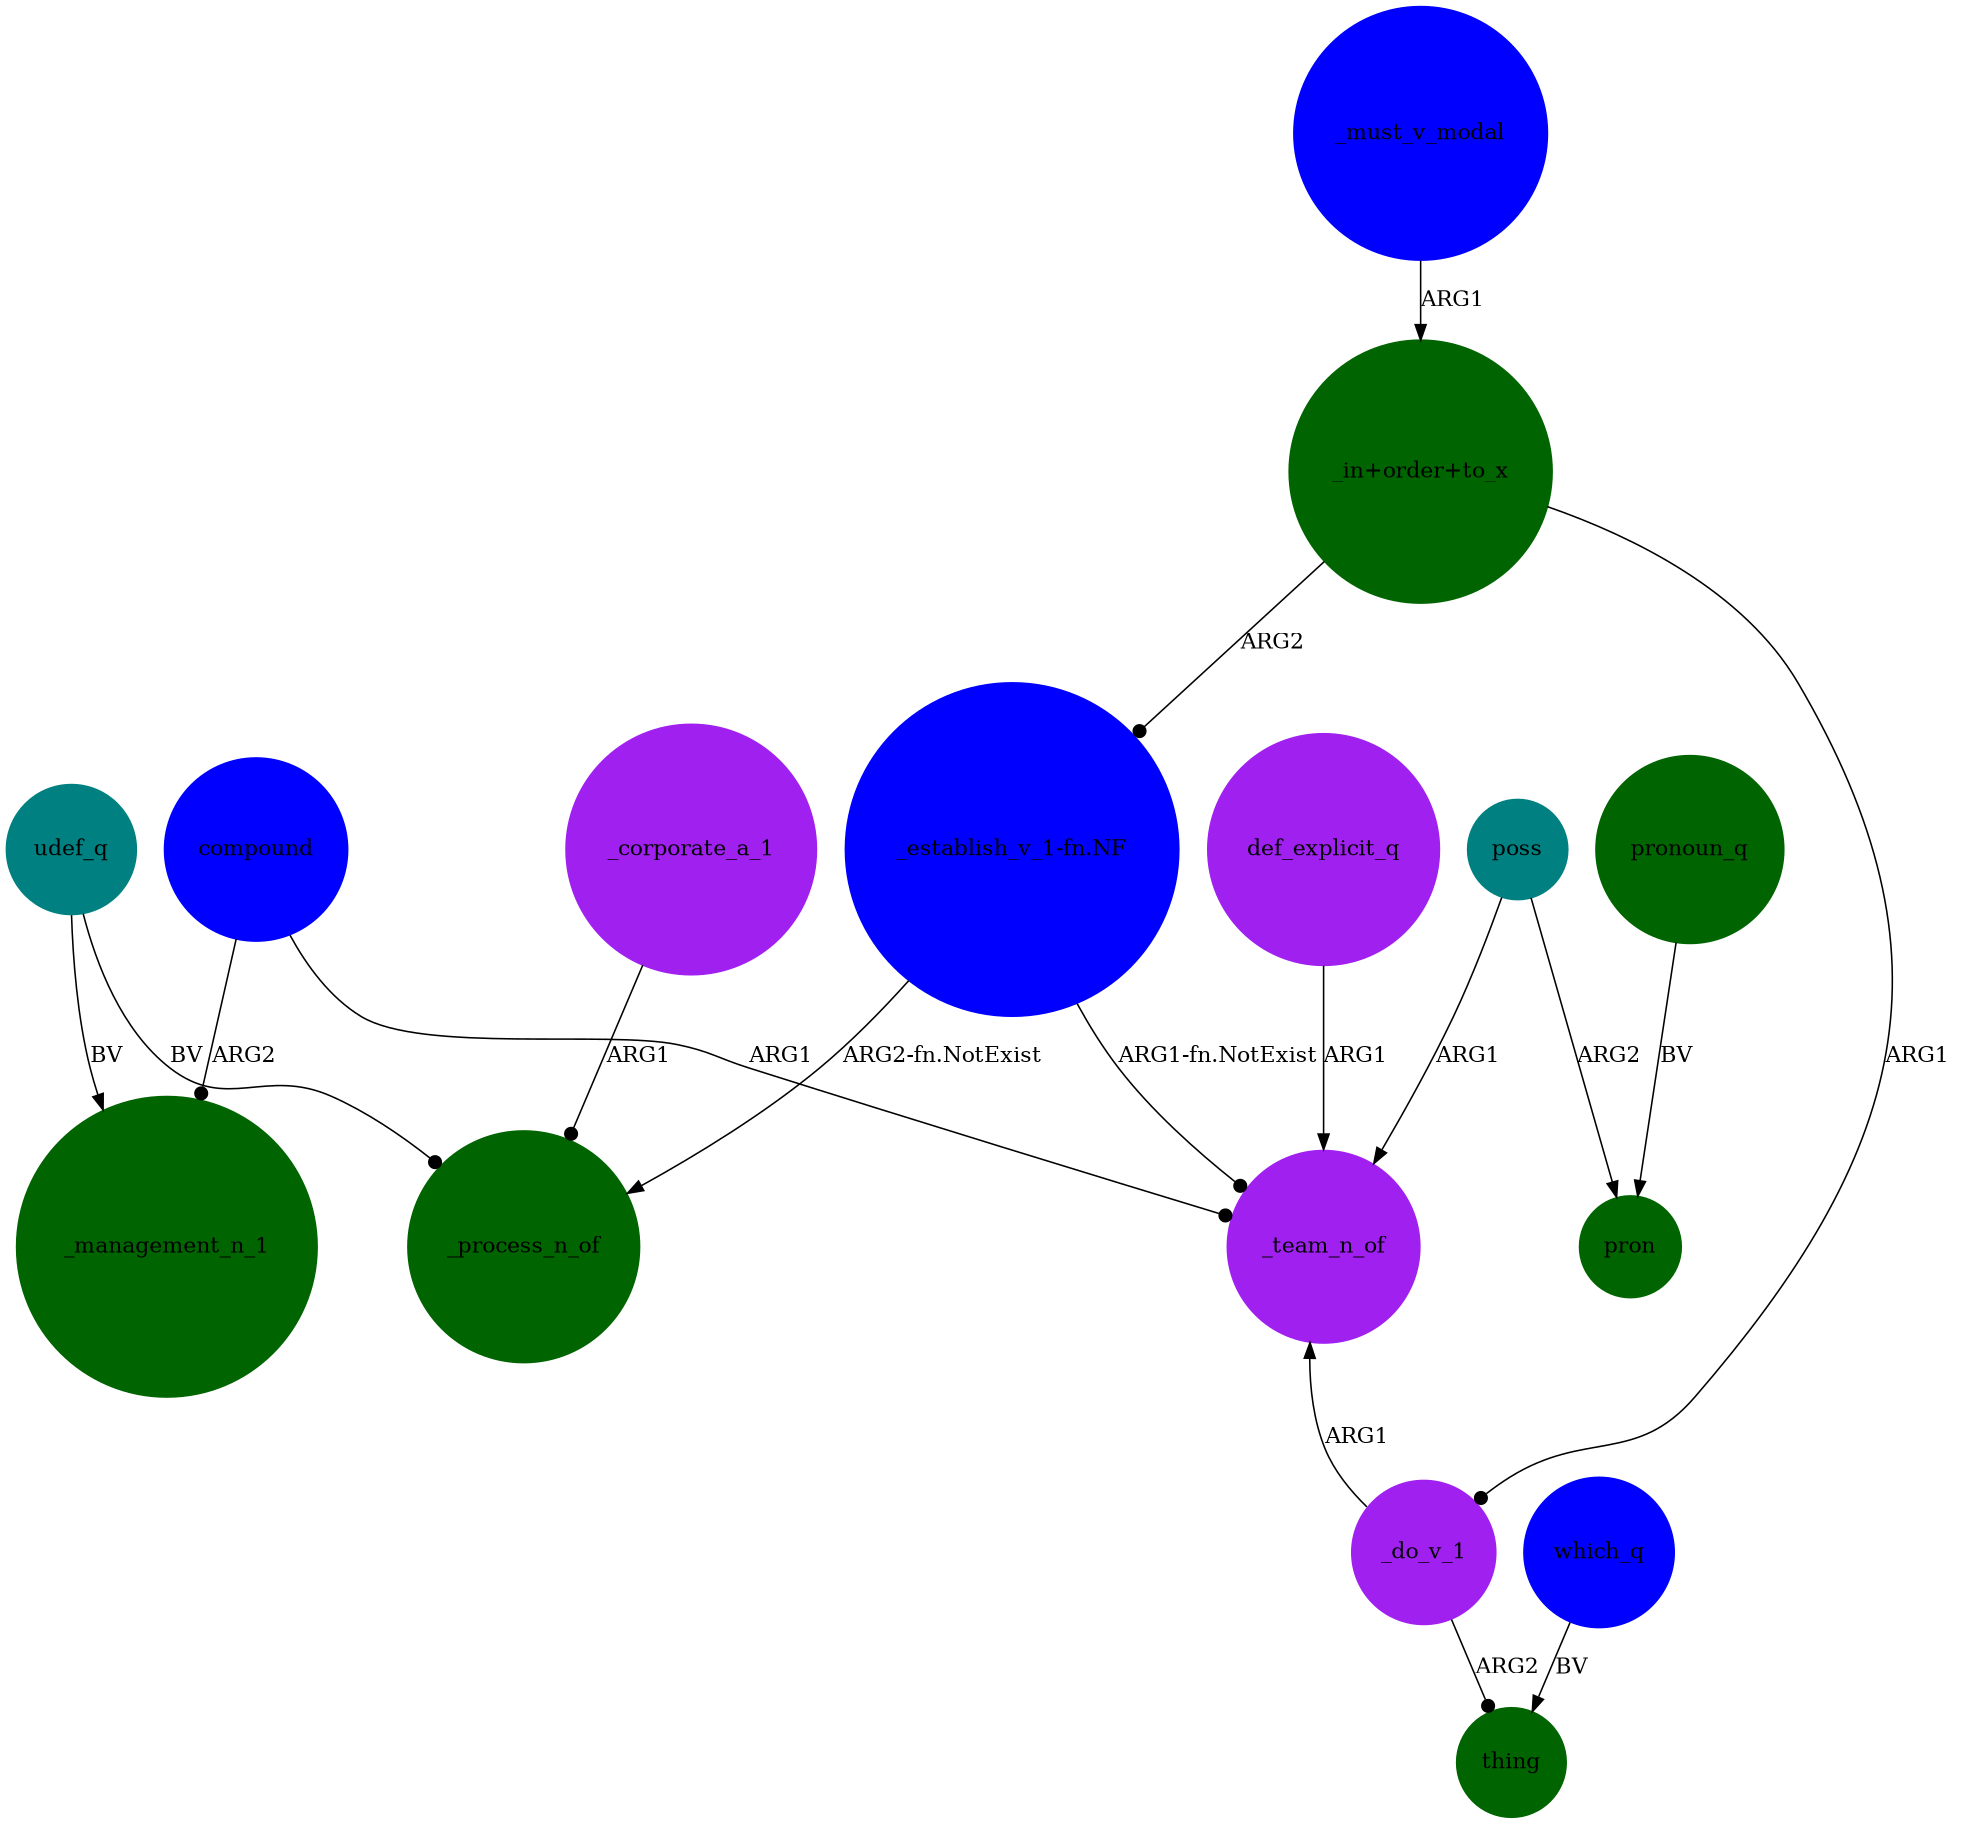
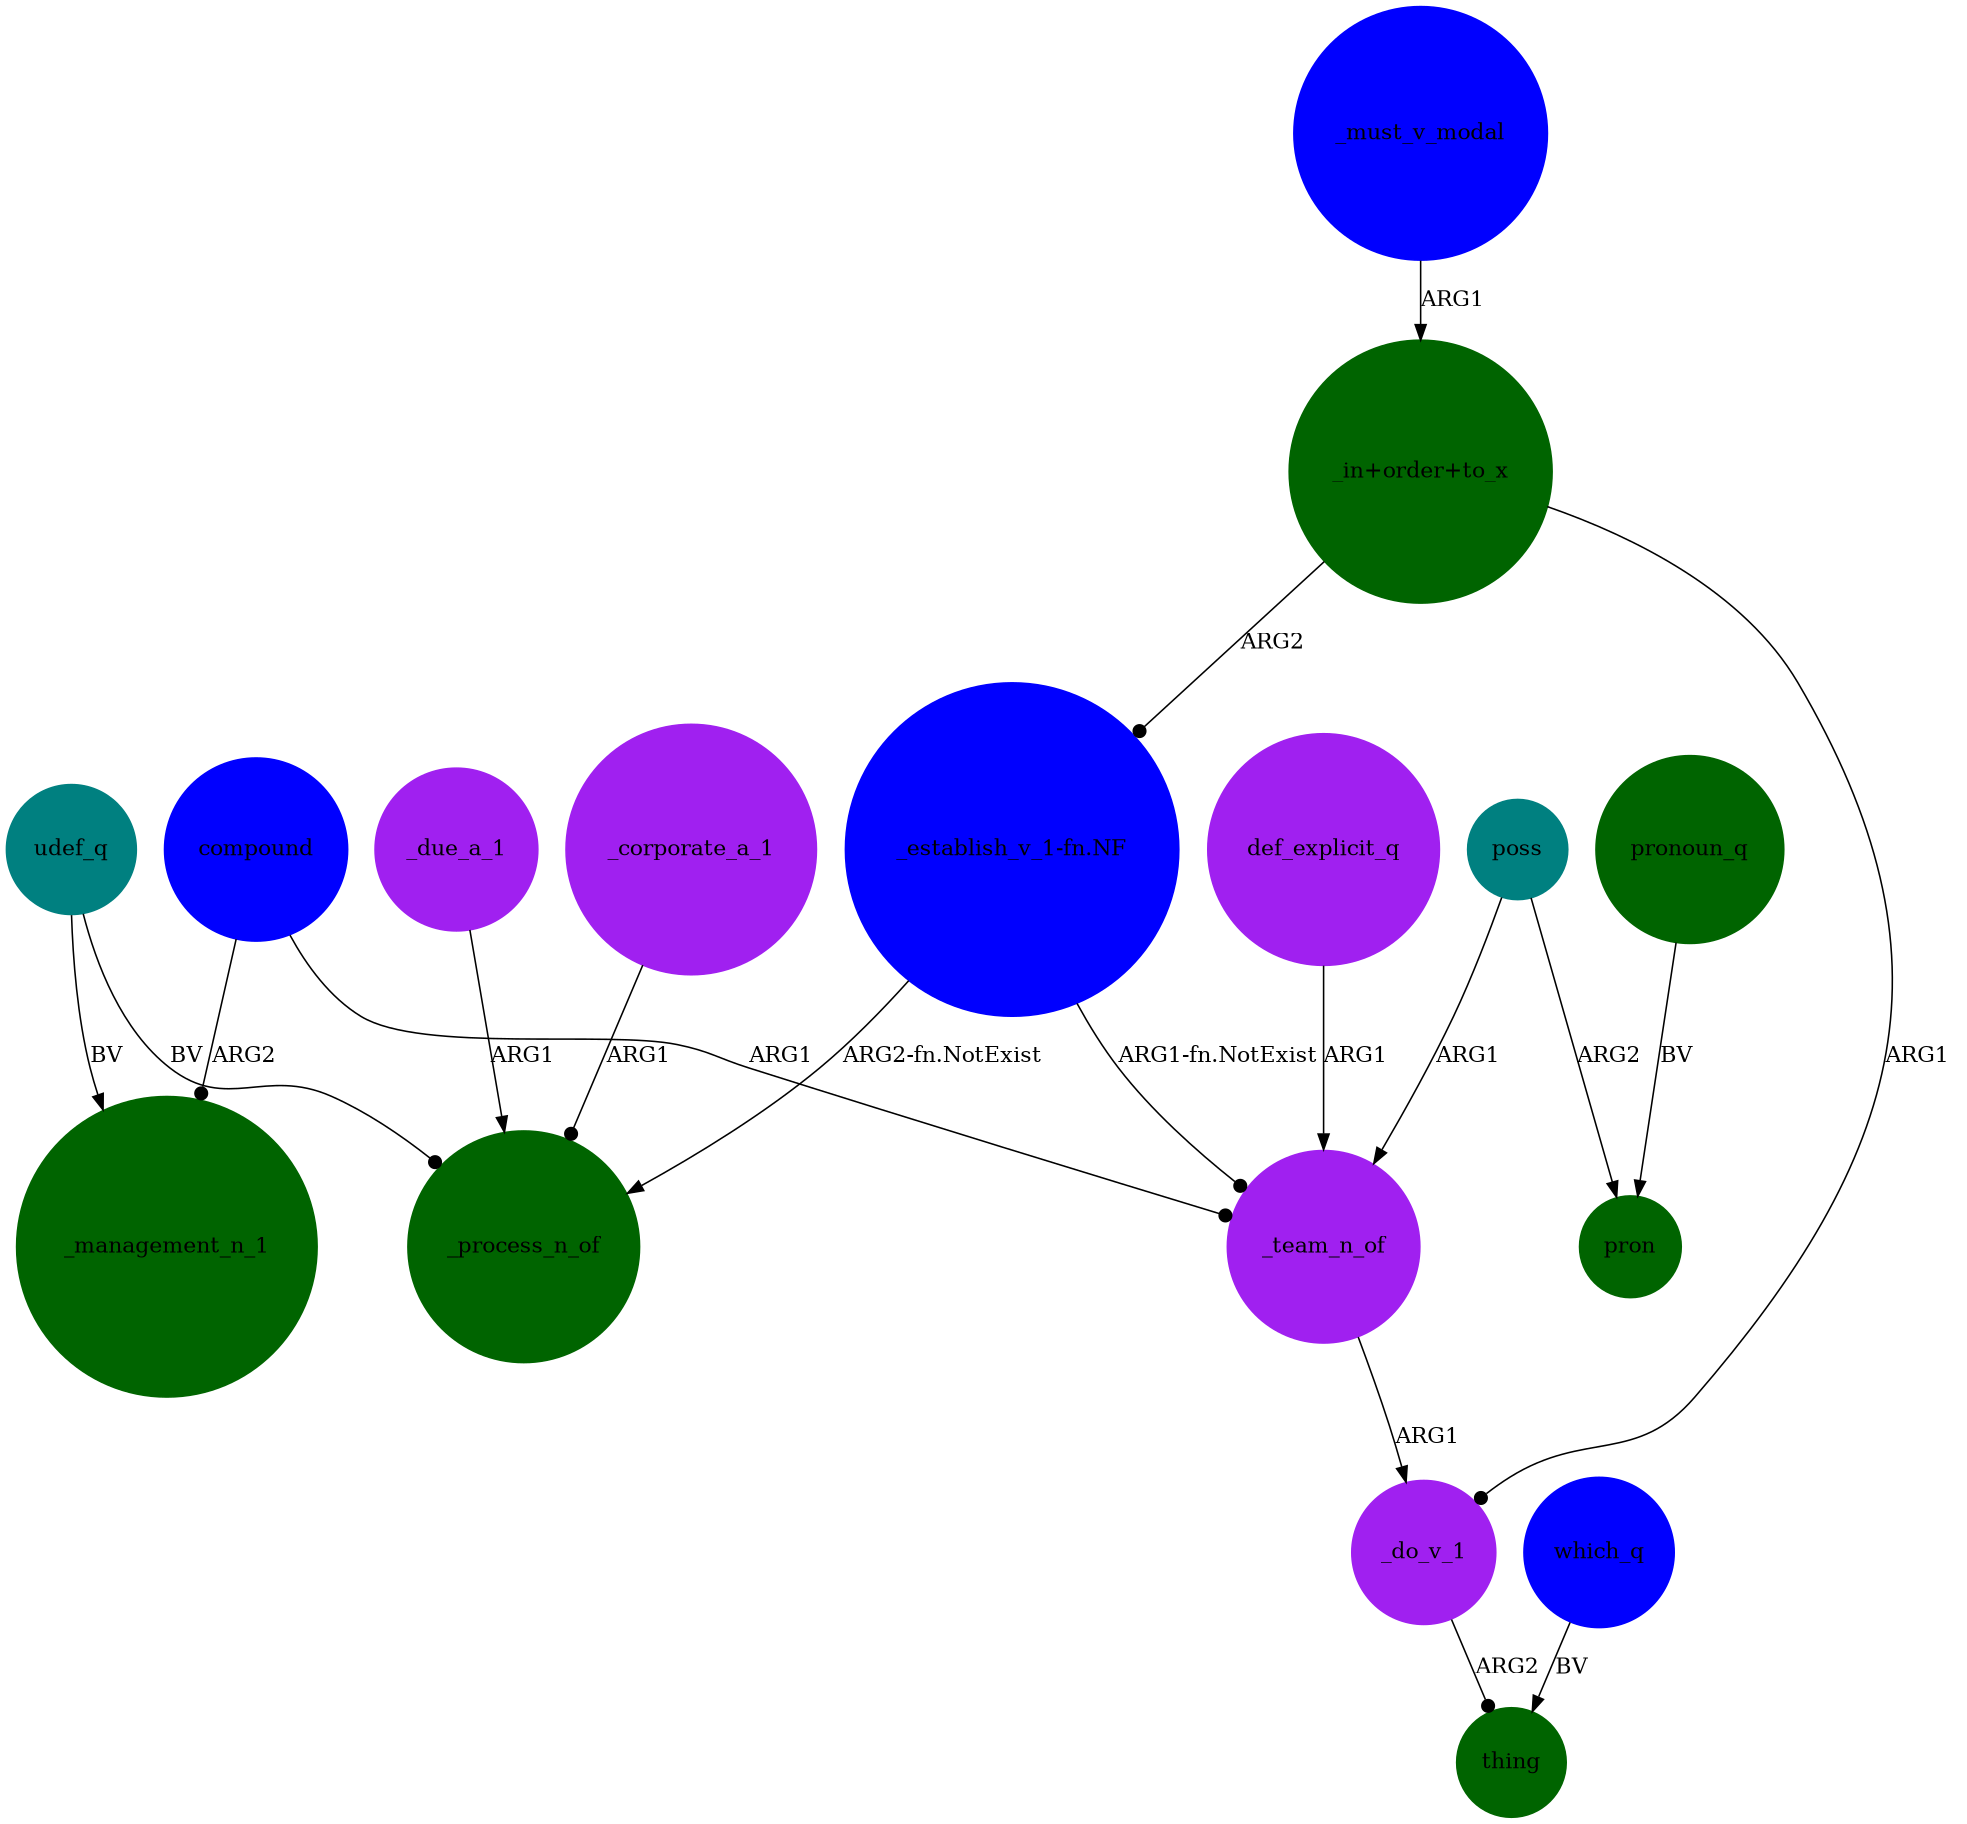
node "_due_a_1": added
edge "_do_v_1" -> "_team_n_of": reversed
